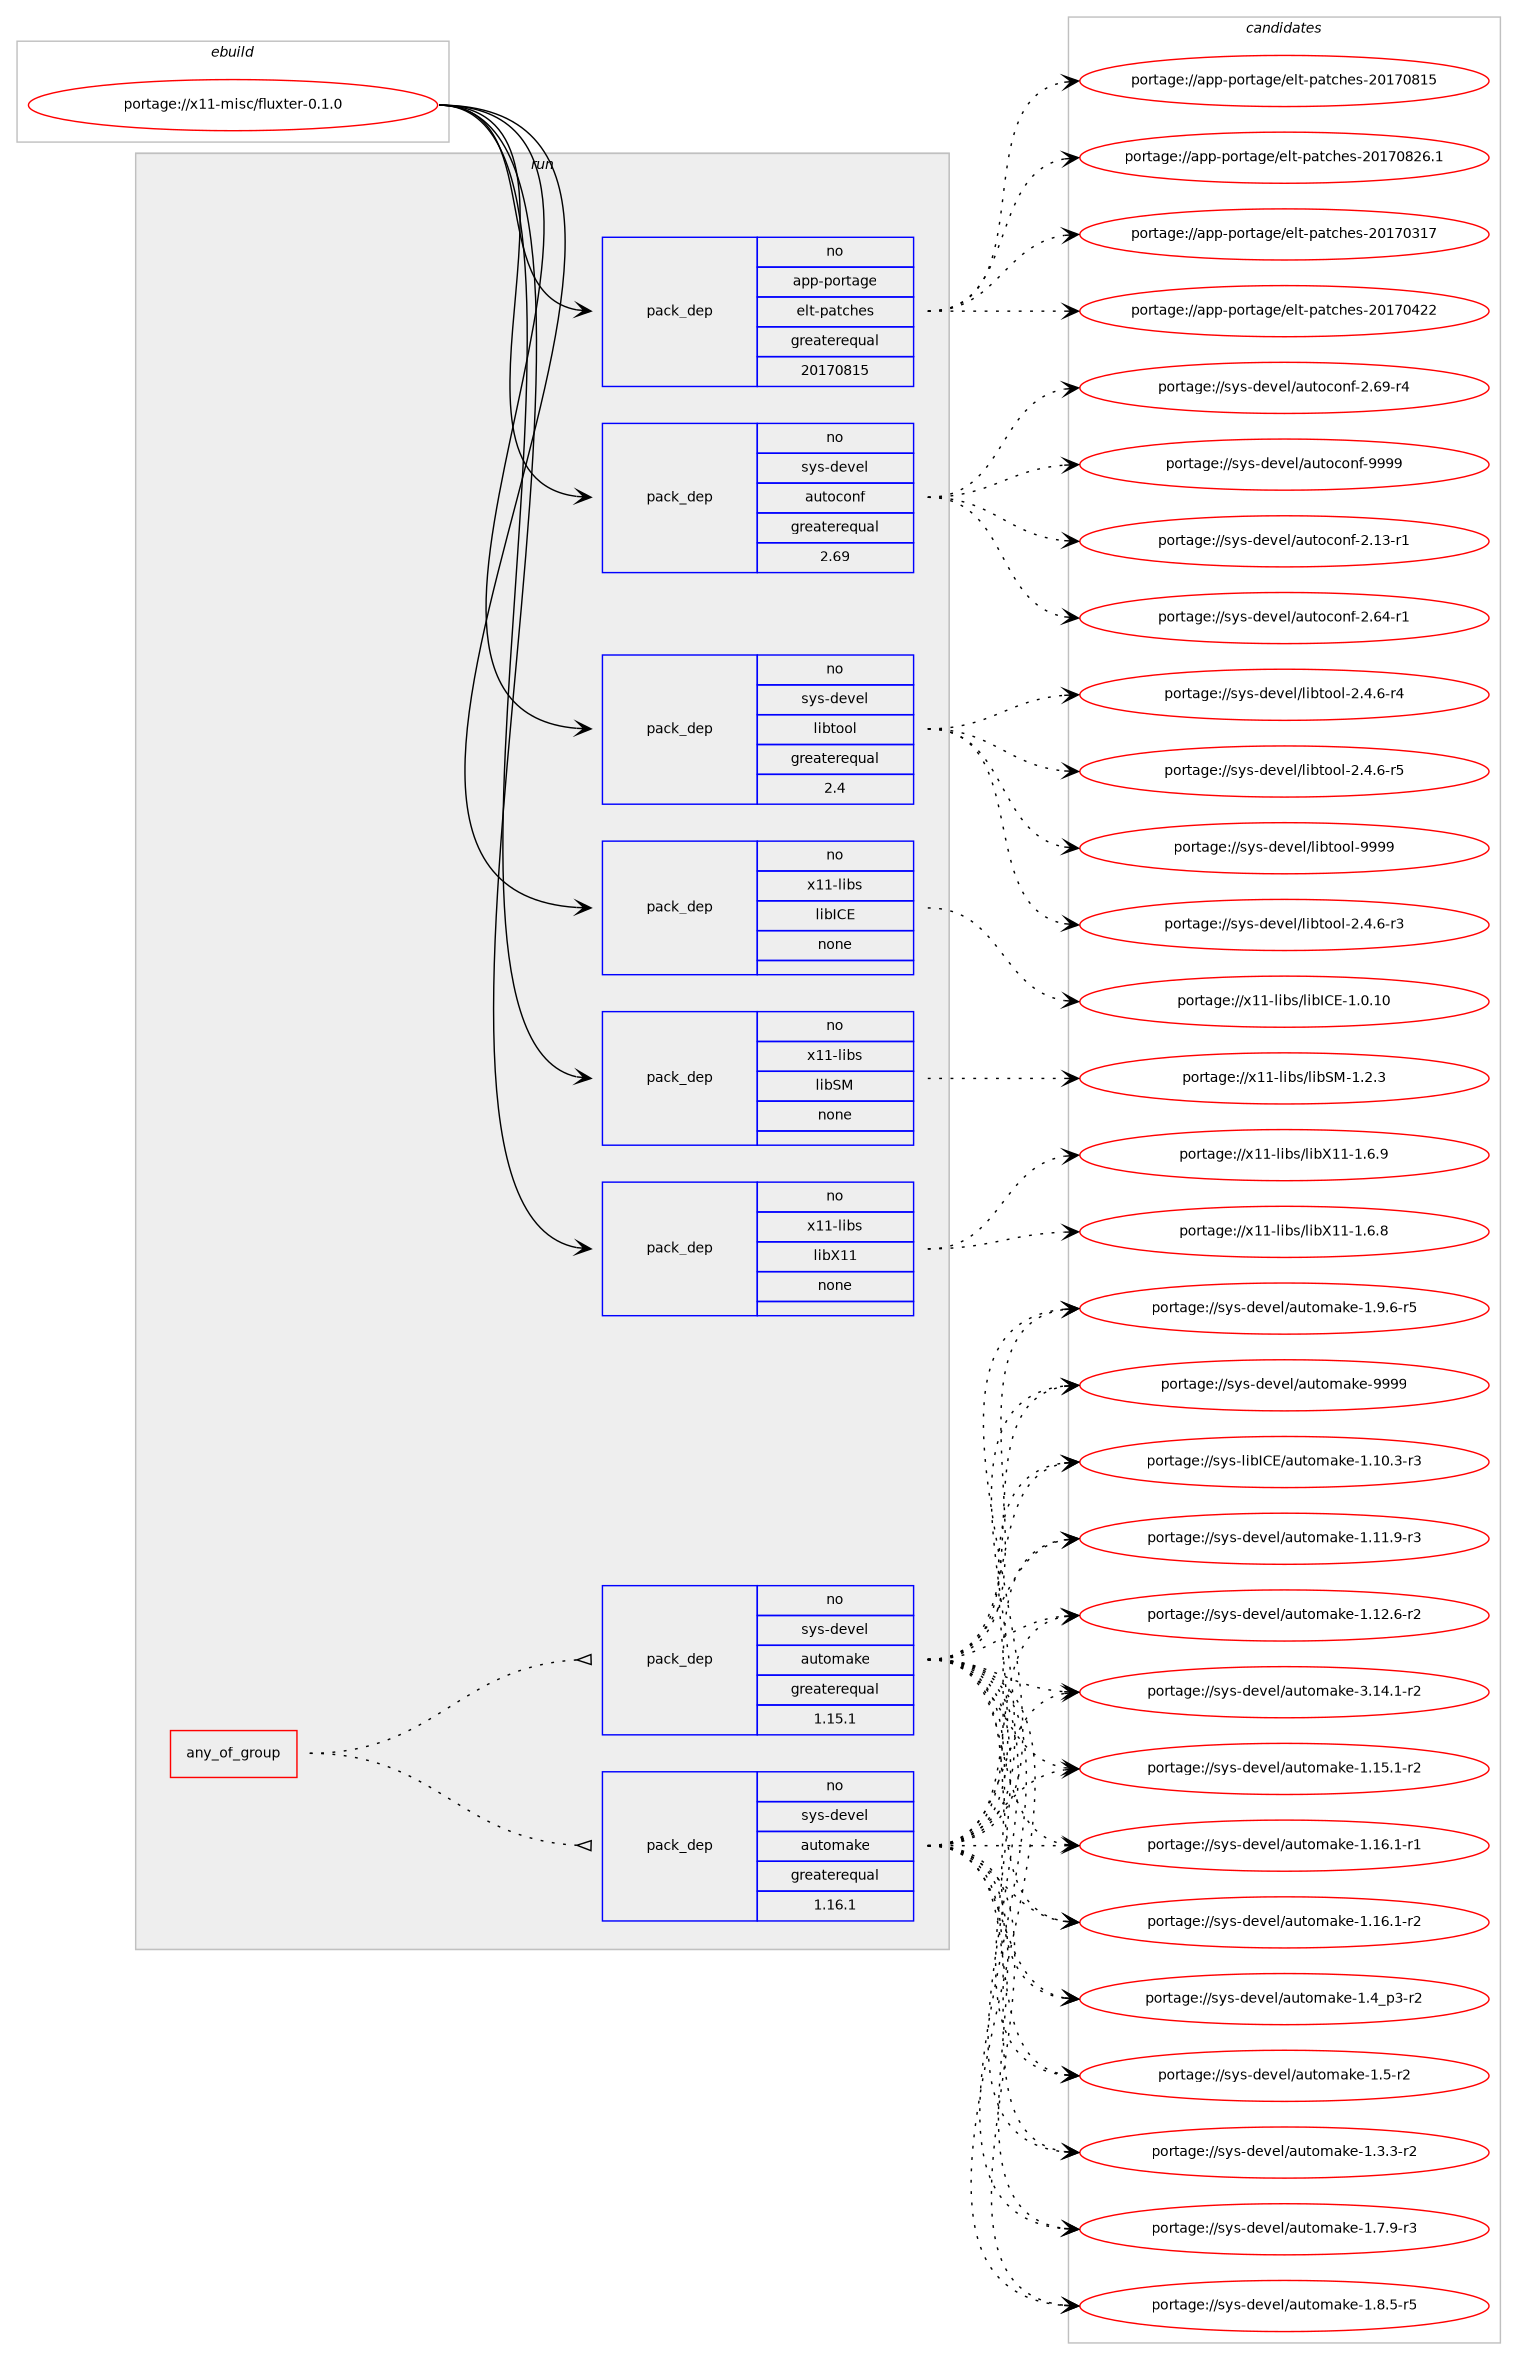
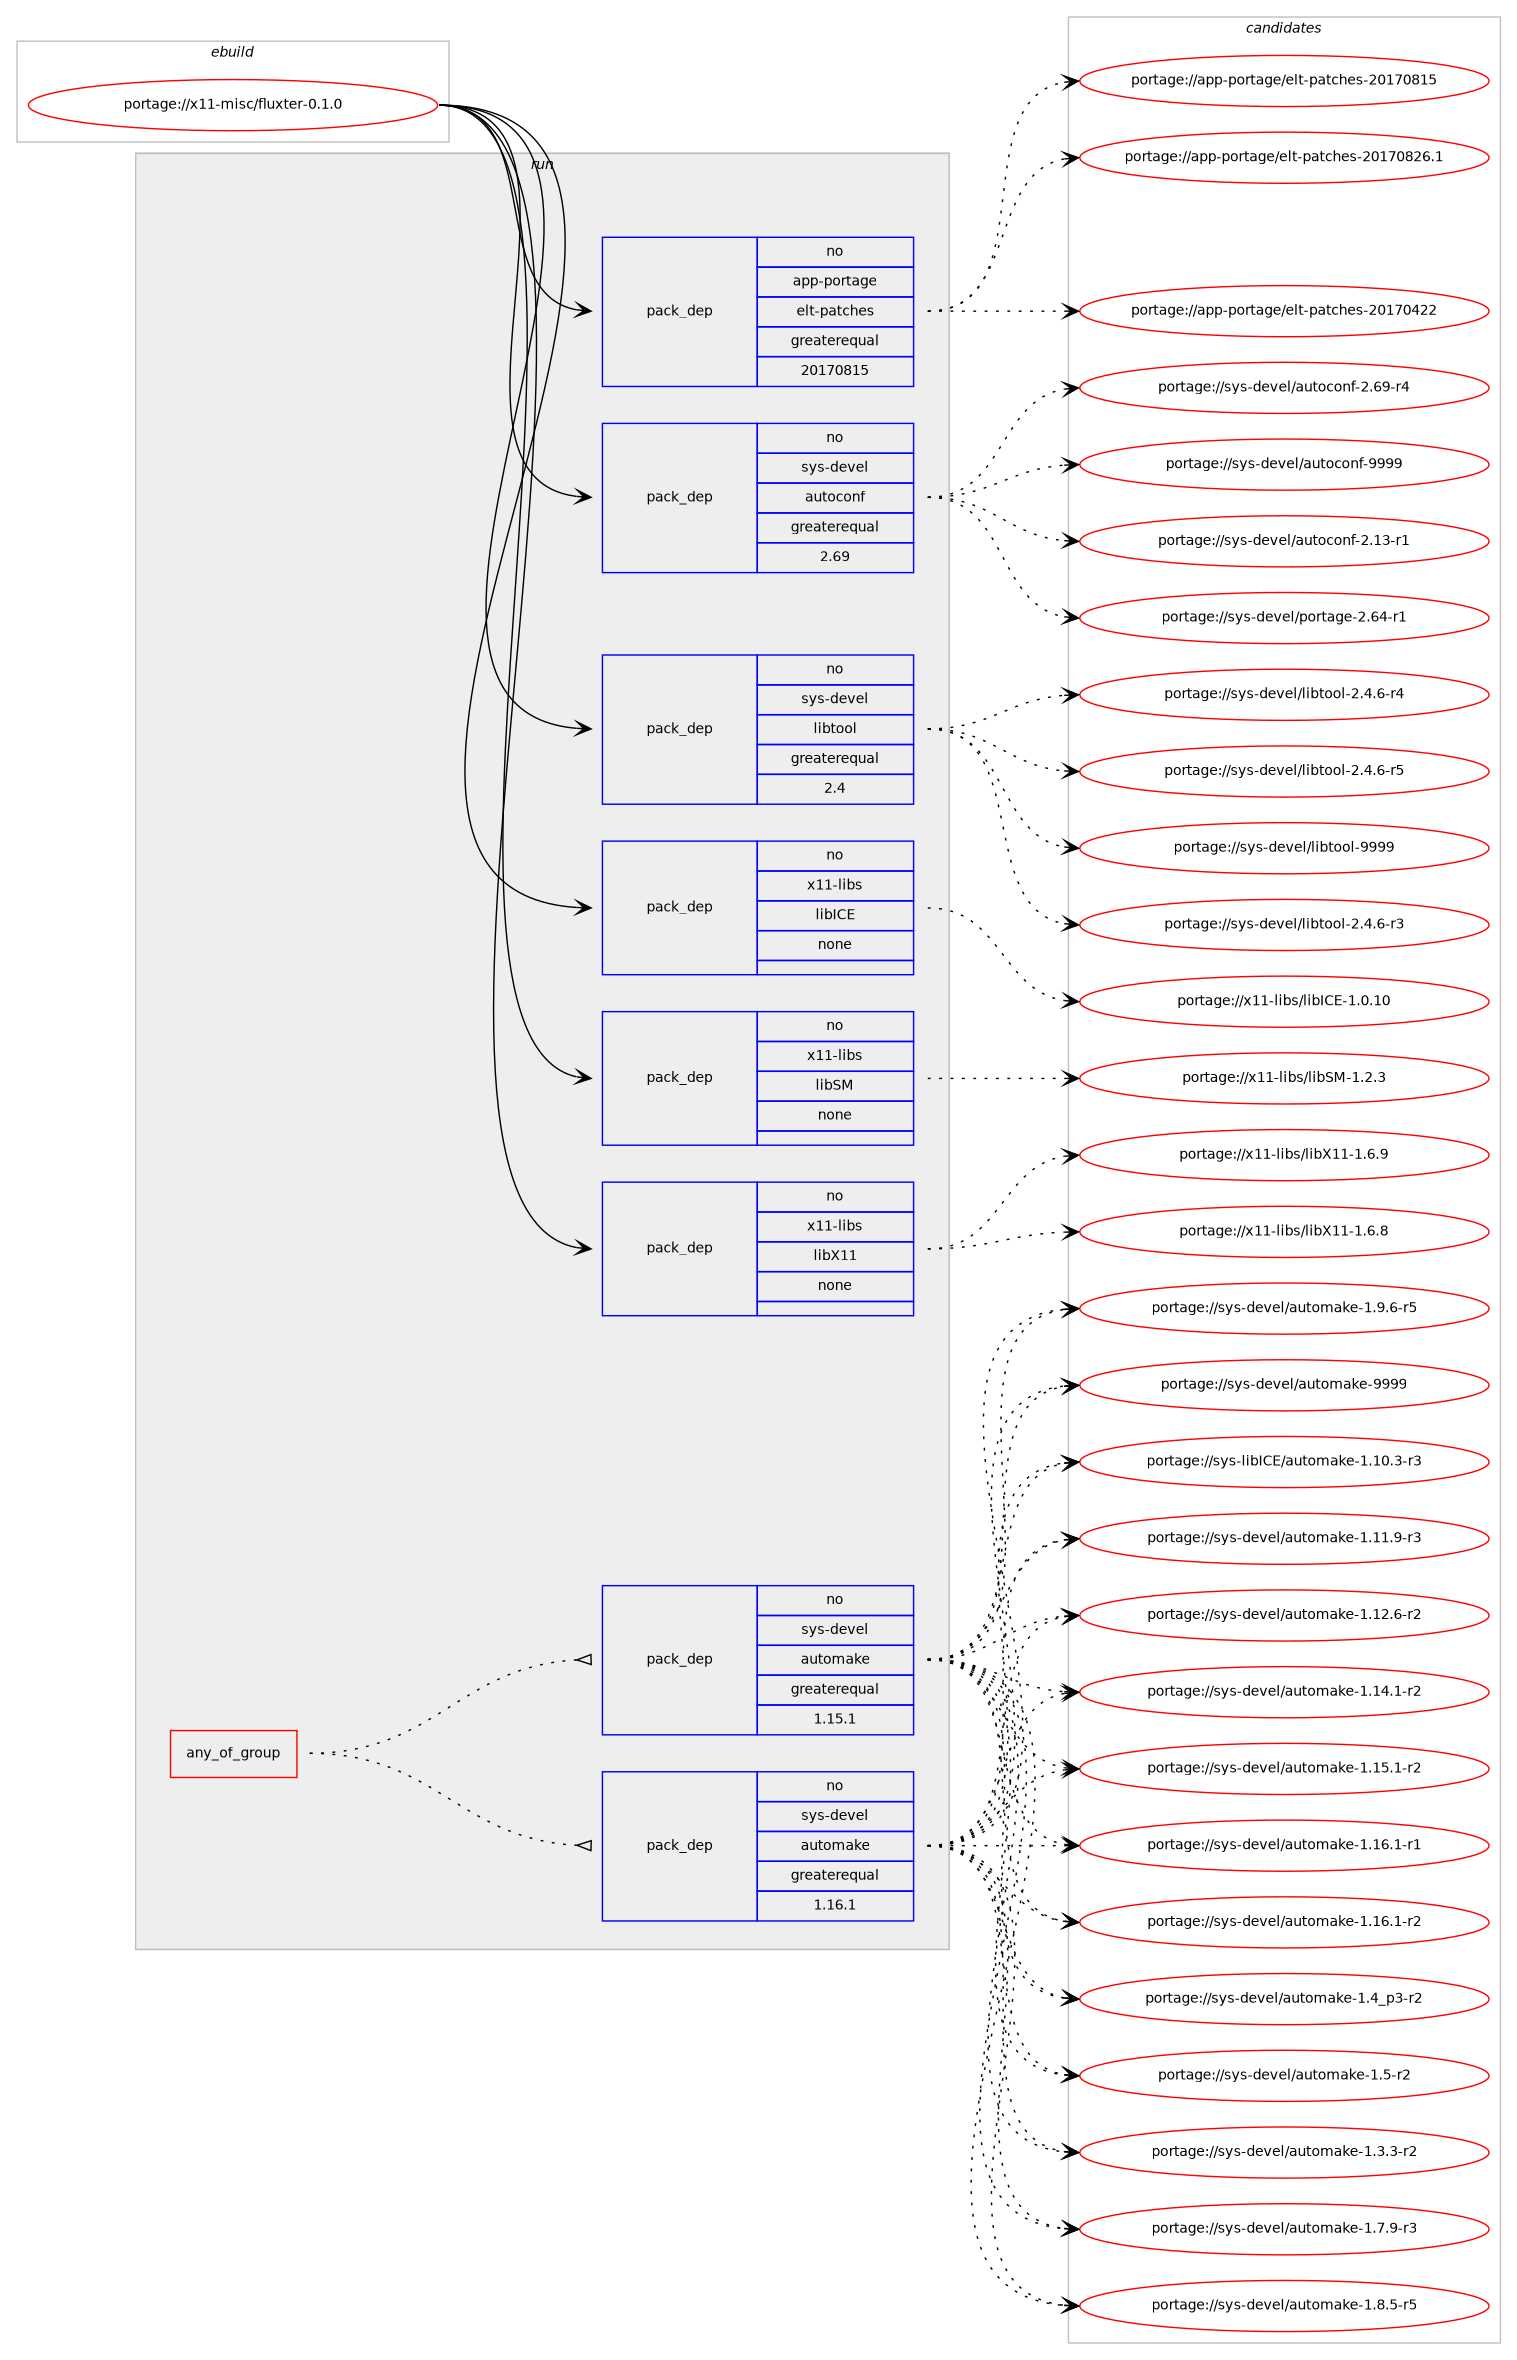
node "portage://app-portage/elt-patches-20170317": removed
node "portage://sys-devel/autoconf-2.64-r1": label "portage://sys-devel/autoconf-2.64-r1" -> "portage://sys-devel/portage-2.64-r1"
node "portage://sys-devel/automake-3.14.1-r2": label "portage://sys-devel/automake-3.14.1-r2" -> "portage://sys-devel/automake-1.14.1-r2"
